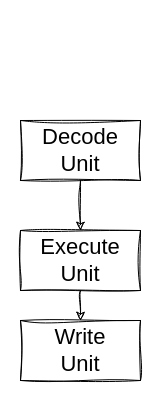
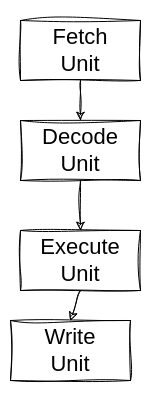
node "Fetch Unit": added
edge "Fetch Unit" -> "Decode Unit": added
node "Write Unit": moved (81, 351) -> (71, 351)
